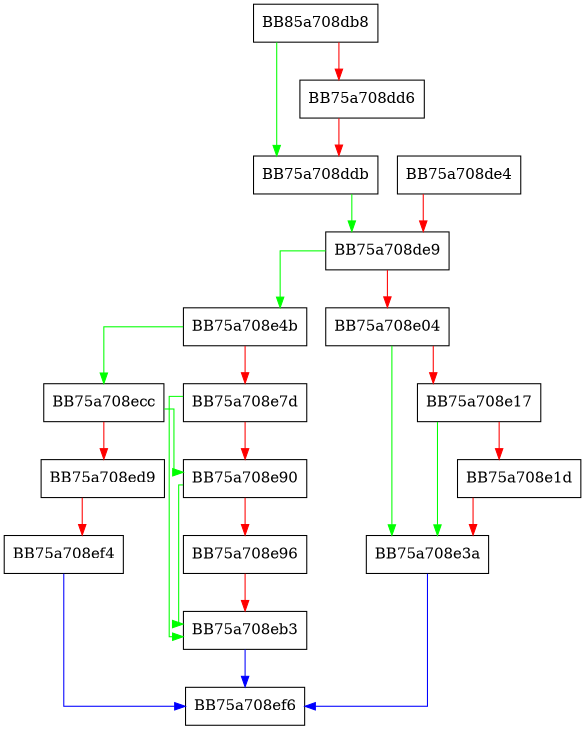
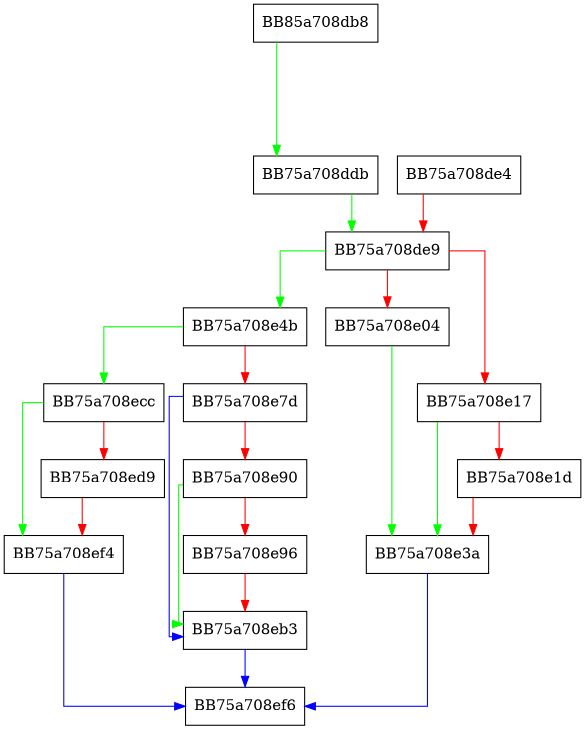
node "BB75a708dd6": removed
edge "BB75a708e04" -> "BB75a708e17": now "BB75a708de9" -> "BB75a708e17"
edge "BB75a708ecc" -> "BB75a708e90": now "BB75a708ecc" -> "BB75a708ef4"
edge "BB75a708e7d" -> "BB75a708eb3": color green -> blue
